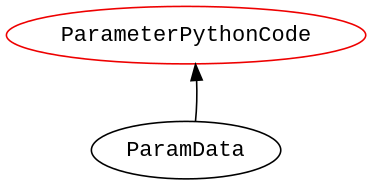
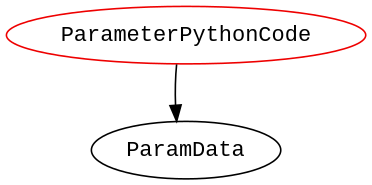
edge "ParamData" -> "ParameterPythonCode": reversed
